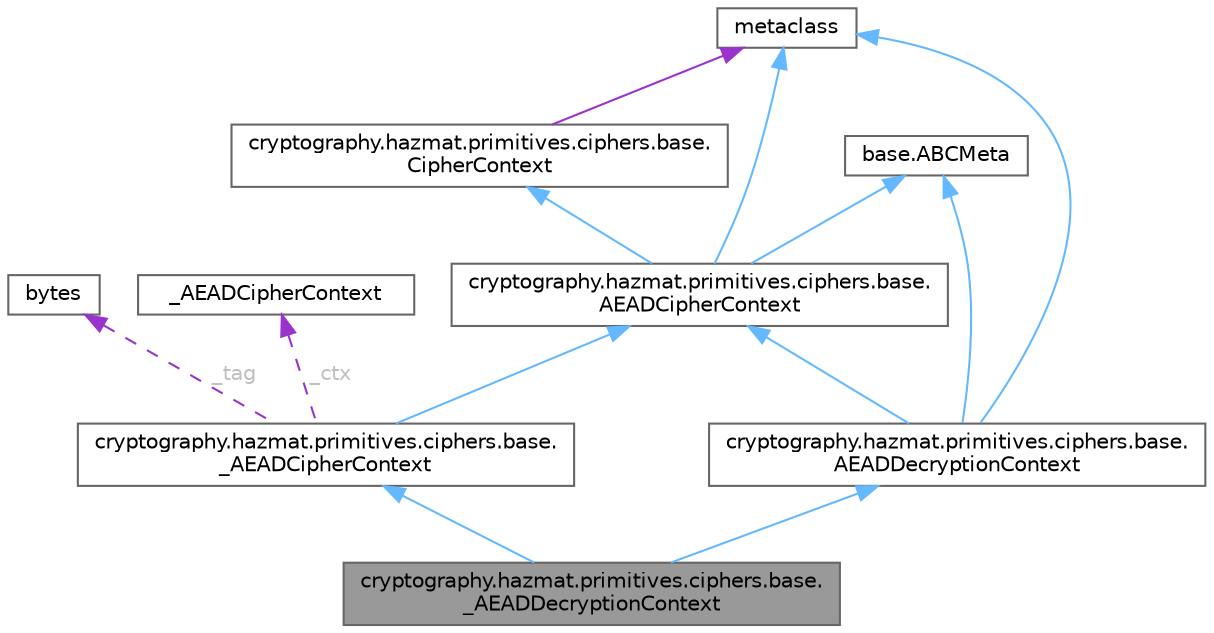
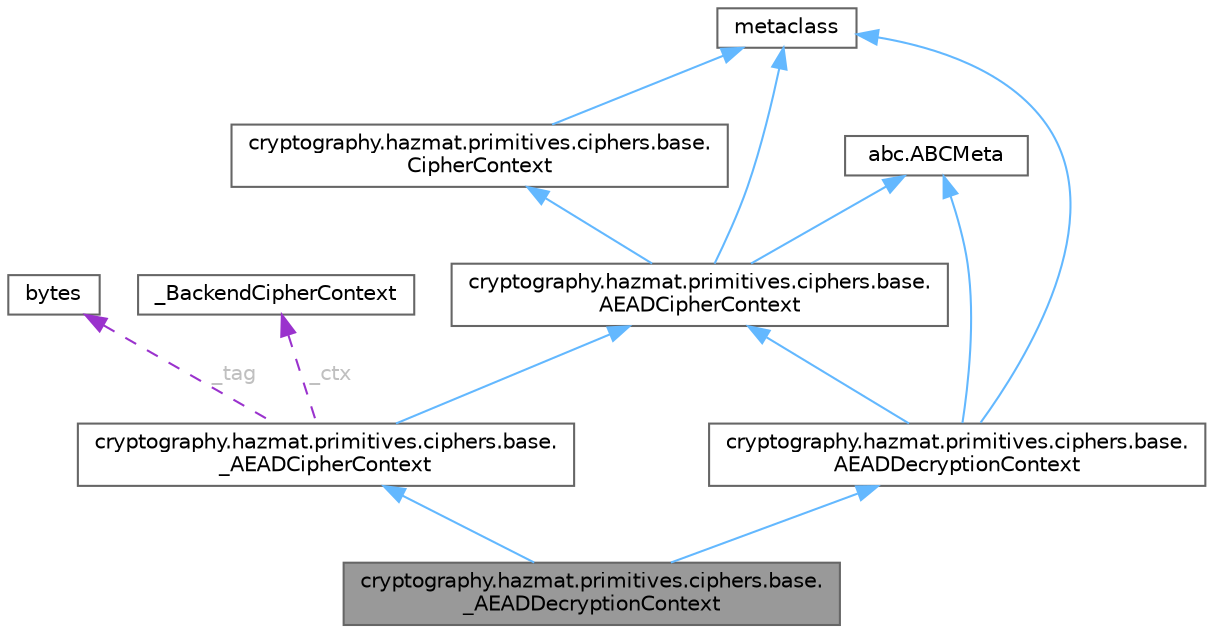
edge "cryptography.hazmat.primitives.ciphers.base. CipherContext" -> "metaclass": color darkorchid3 -> steelblue1
node "base.ABCMeta": label "base.ABCMeta" -> "abc.ABCMeta"
node "_AEADCipherContext": label "_AEADCipherContext" -> "_BackendCipherContext"
